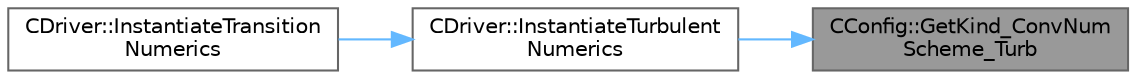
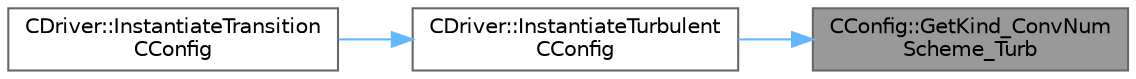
node "CDriver::InstantiateTransition Numerics": label "CDriver::InstantiateTransition Numerics" -> "CDriver::InstantiateTransition CConfig"
node "CDriver::InstantiateTurbulent Numerics": label "CDriver::InstantiateTurbulent Numerics" -> "CDriver::InstantiateTurbulent CConfig"
